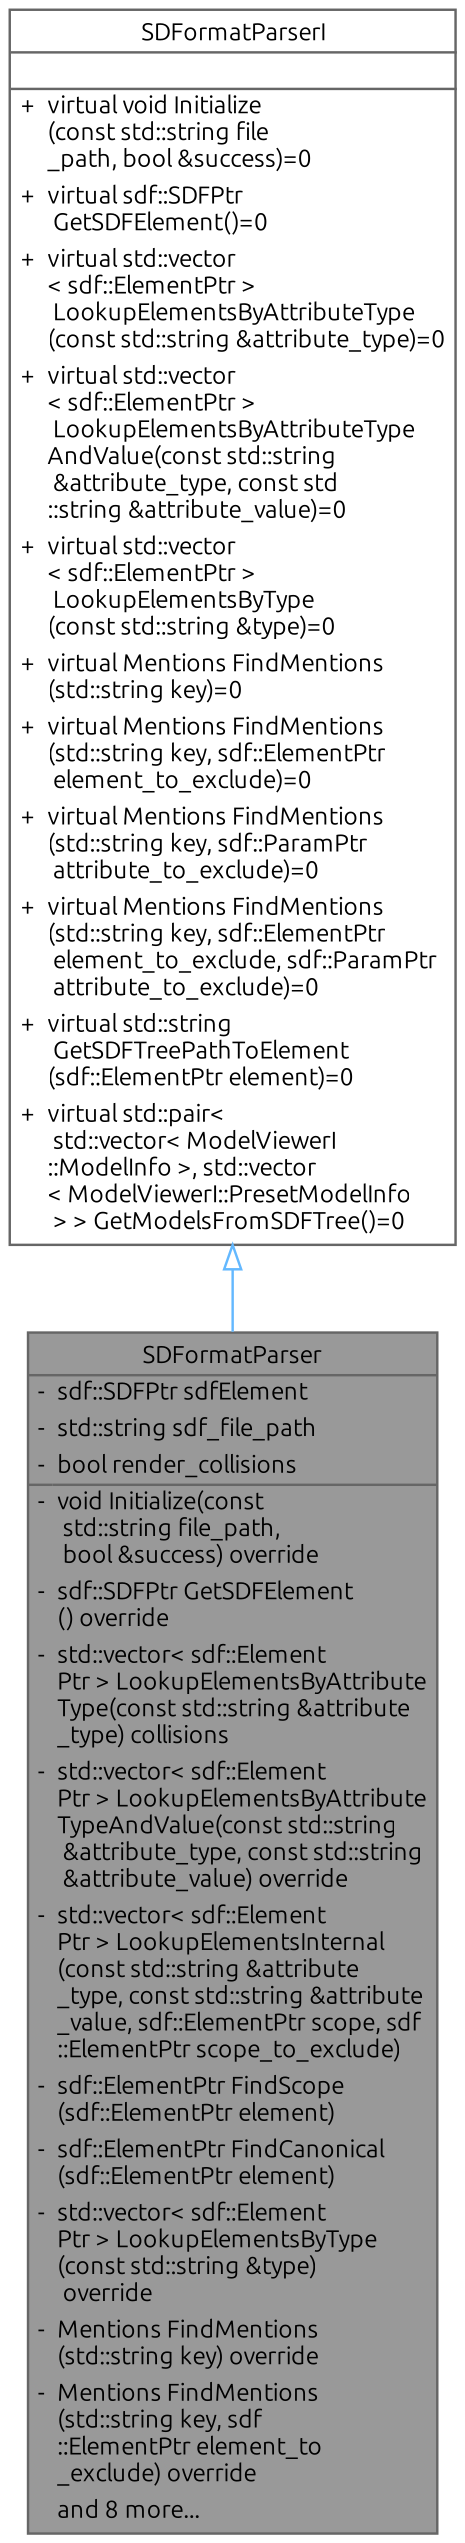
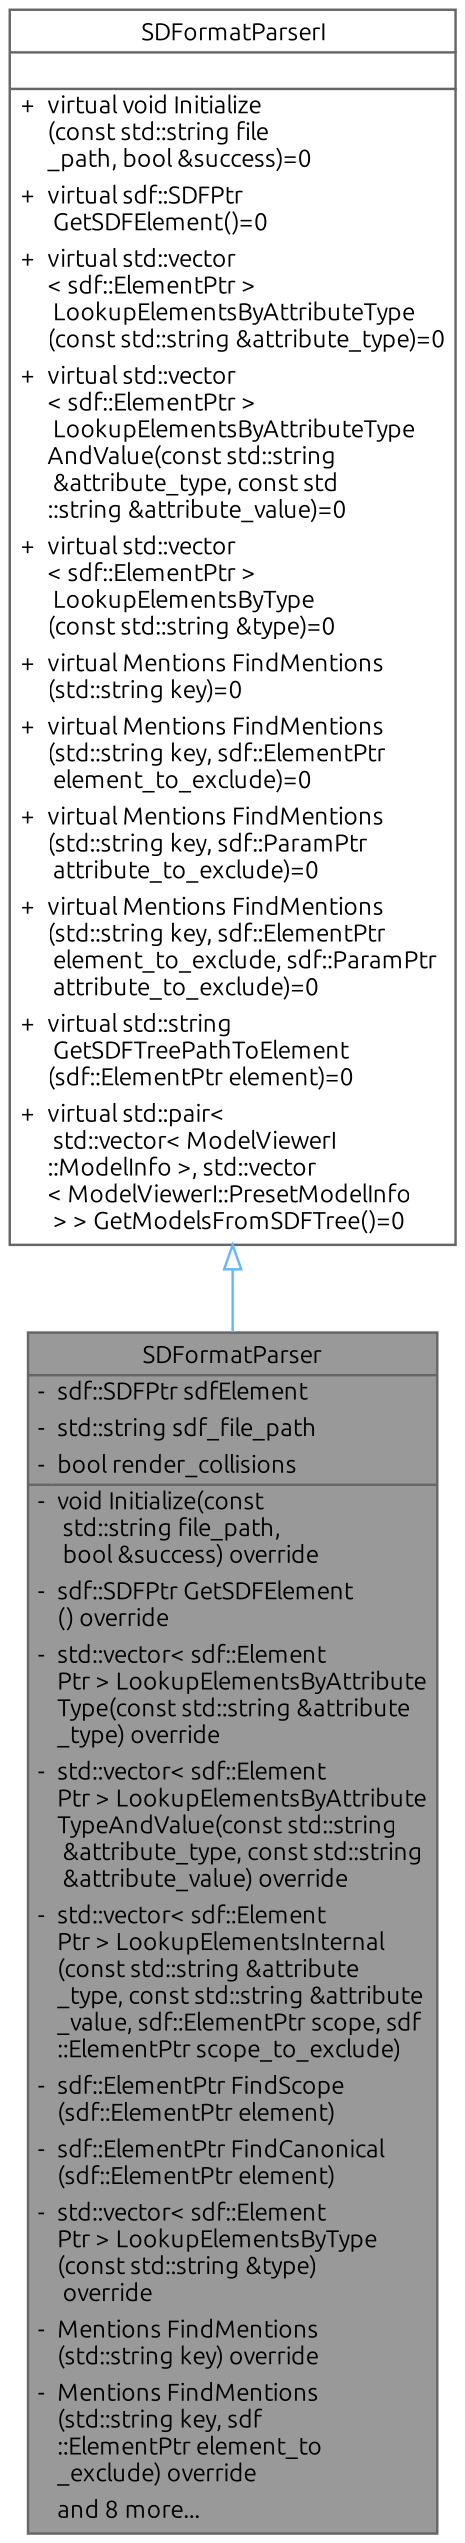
node "SDFormatParser": text "_type) collisions" -> "_type) override"
